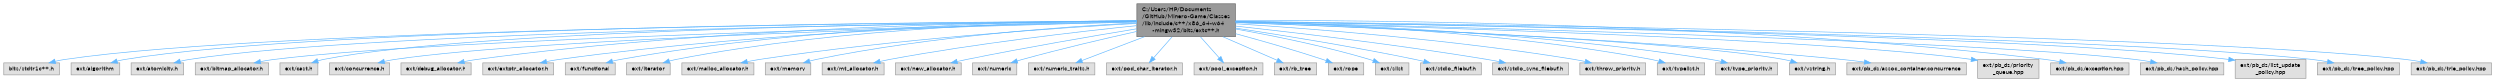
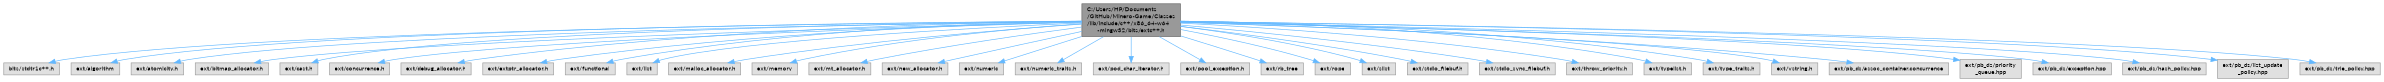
node "ext/iterator": label "ext/iterator" -> "ext/list"
node "ext/type_priority.h": label "ext/type_priority.h" -> "ext/type_traits.h"
node "ext/pb_ds/tree_policy.hpp": removed
